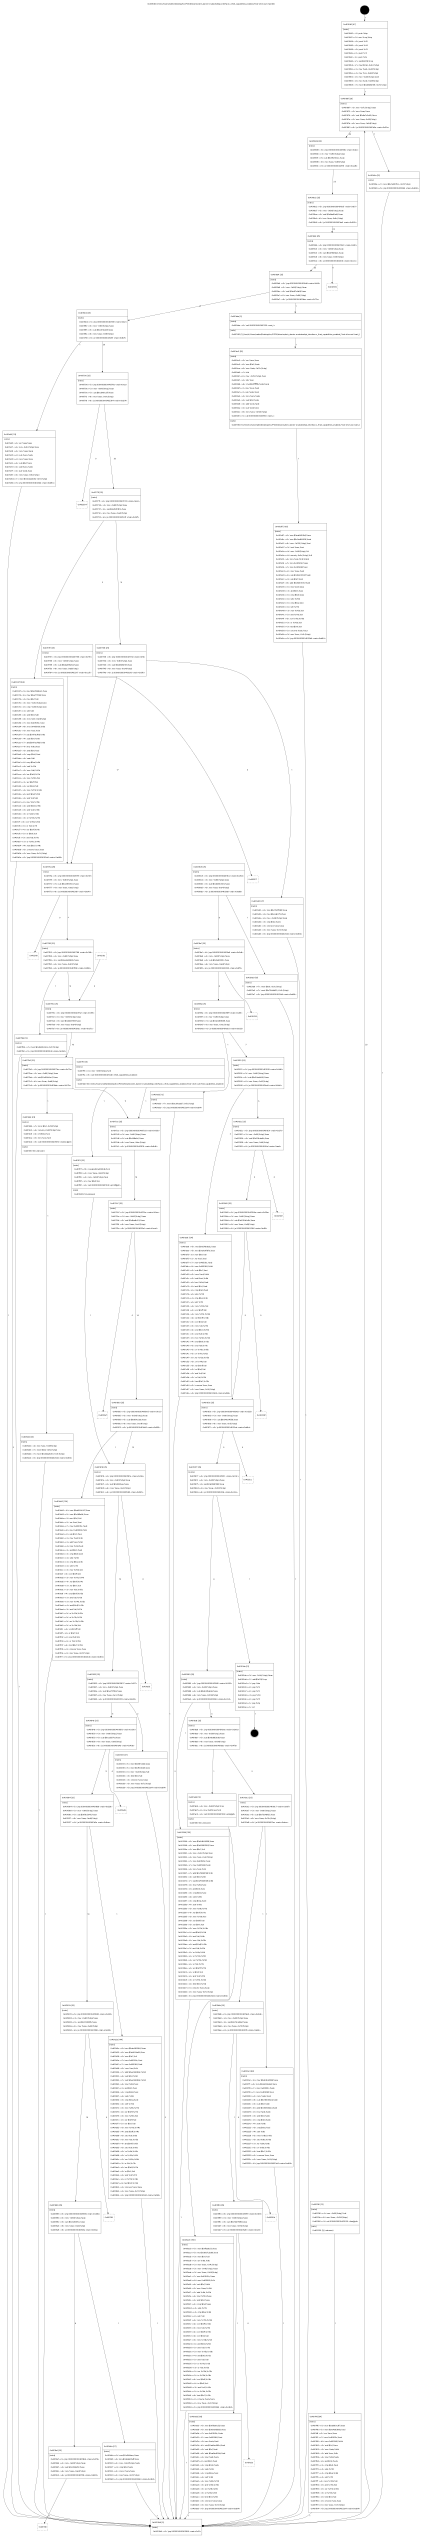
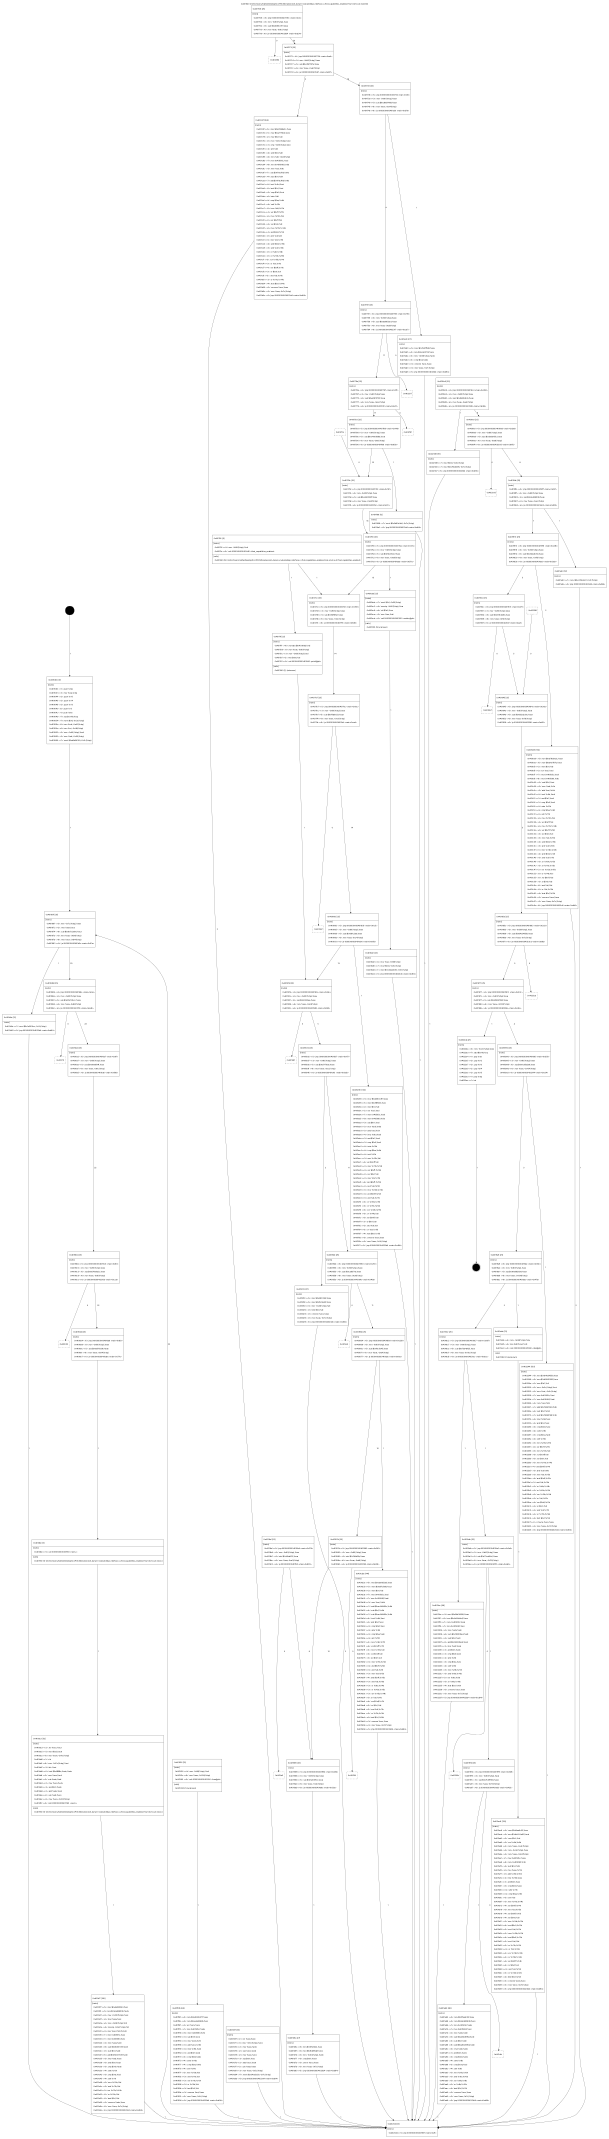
node "0x4016ed [25]": removed
edge "0x401738 [25]" -> "0x40176a [25]": now "0x401738 [25]" -> "0x401751 [25]"
node "0x402116": added
edge "0x401945 [25]" -> "0x40239f": reversed
edge "0x401896 [25]" -> "0x4018af [25]": reversed
